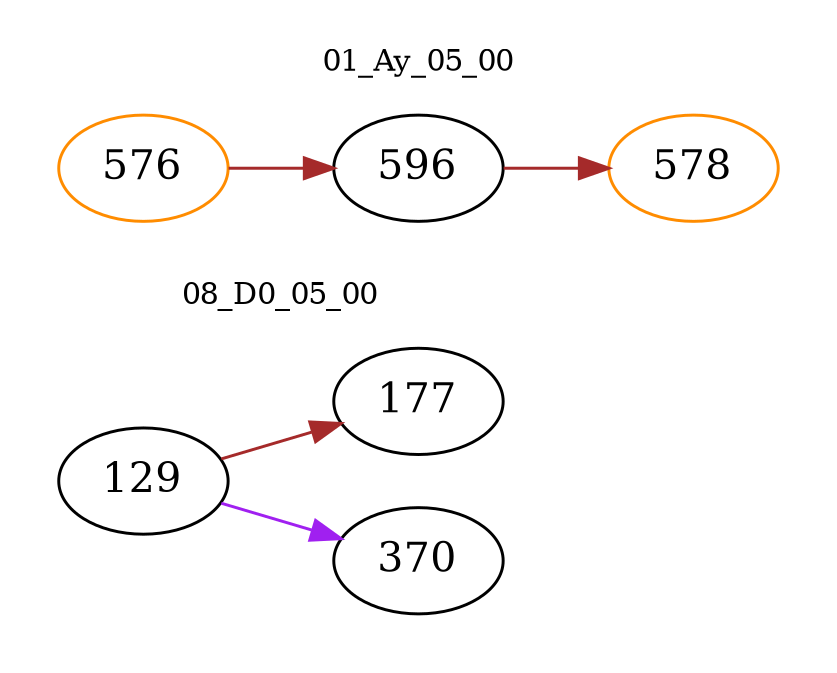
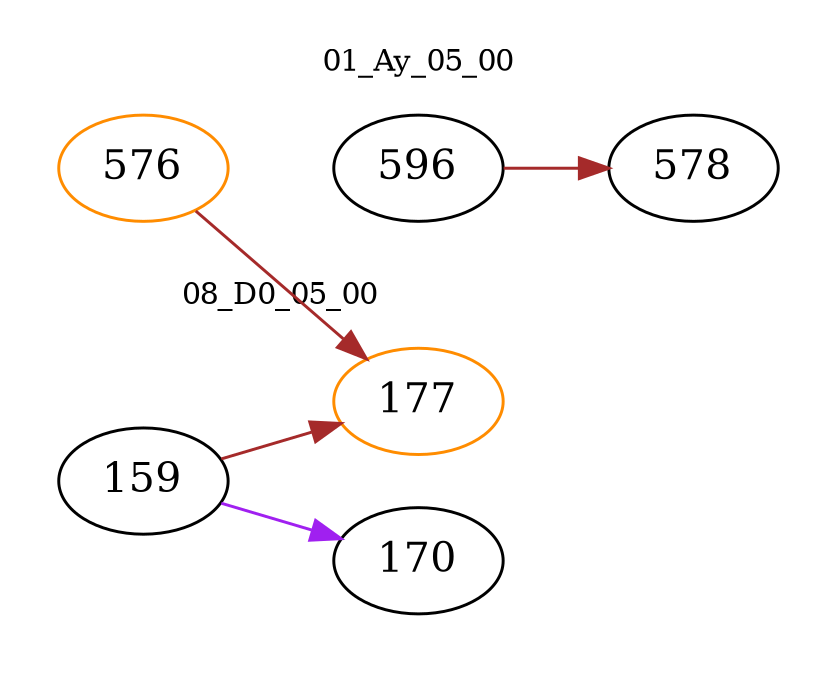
edge "576" -> "596": now "576" -> "177"
node "578": color darkorange -> black
node "177": color black -> darkorange
node "129": label "129" -> "159"
node "370": label "370" -> "170"
